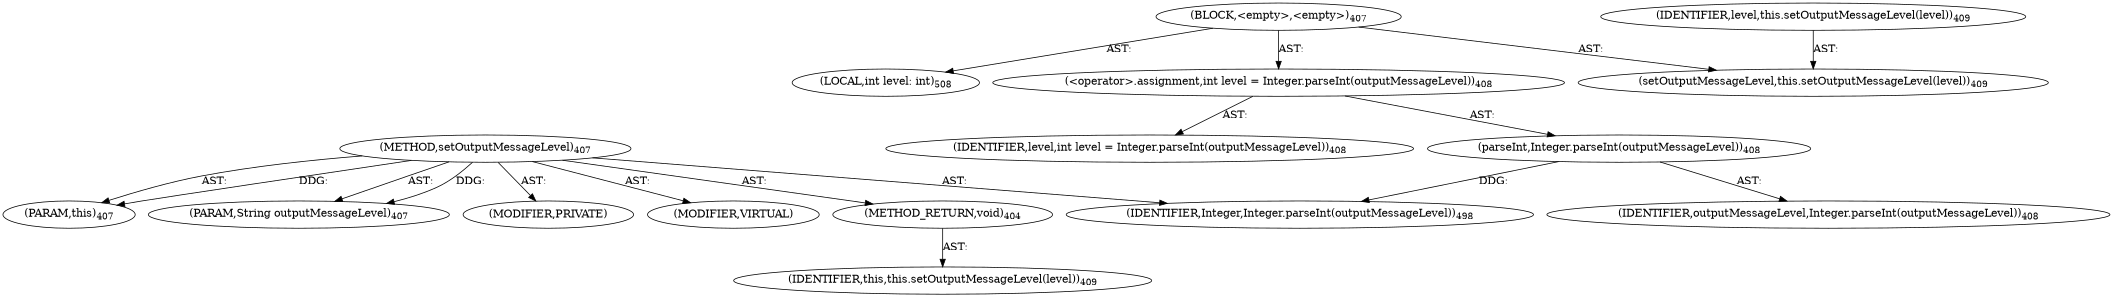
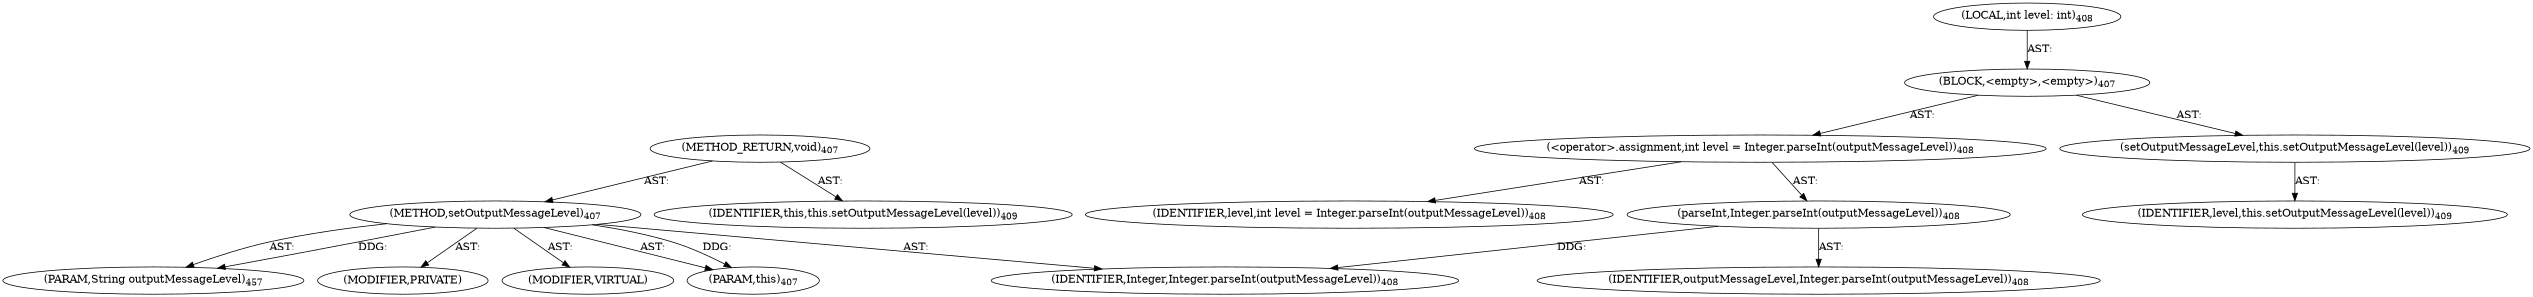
edge "(IDENTIFIER,level,this.setOutputMessageLevel(level))" -> "(setOutputMessageLevel,this.setOutputMessageLevel(level))": reversed
edge "(BLOCK,<empty>,<empty>)" -> "(LOCAL,int level: int)": reversed
node "(LOCAL,int level: int)": text "508" -> "408"
edge "(METHOD,setOutputMessageLevel)" -> "(METHOD_RETURN,void)": reversed
node "(PARAM,String outputMessageLevel)": text "407" -> "457"
node "(METHOD_RETURN,void)": text "404" -> "407"
node "(IDENTIFIER,Integer,Integer.parseInt(outputMessageLevel))": text "498" -> "408"
